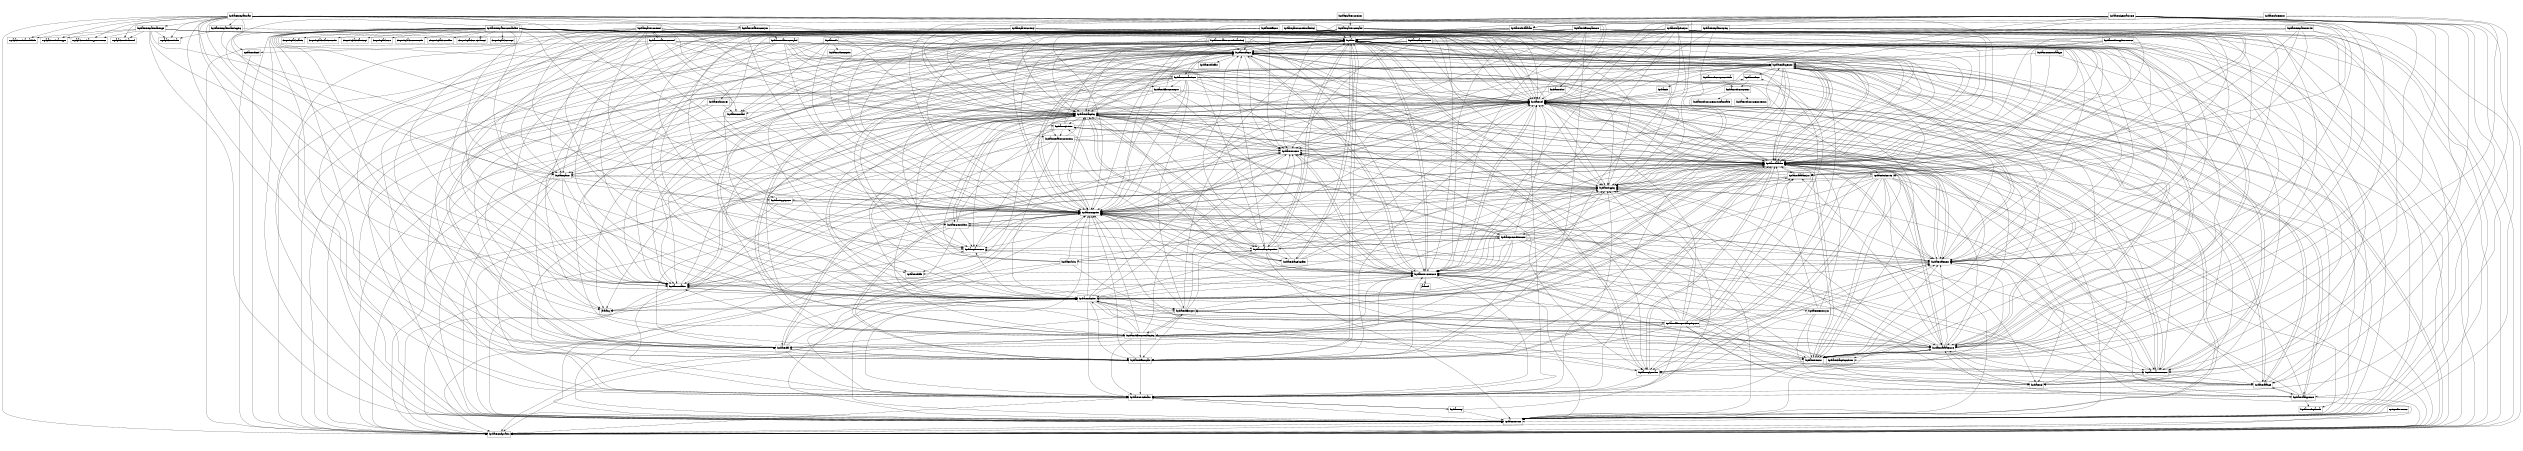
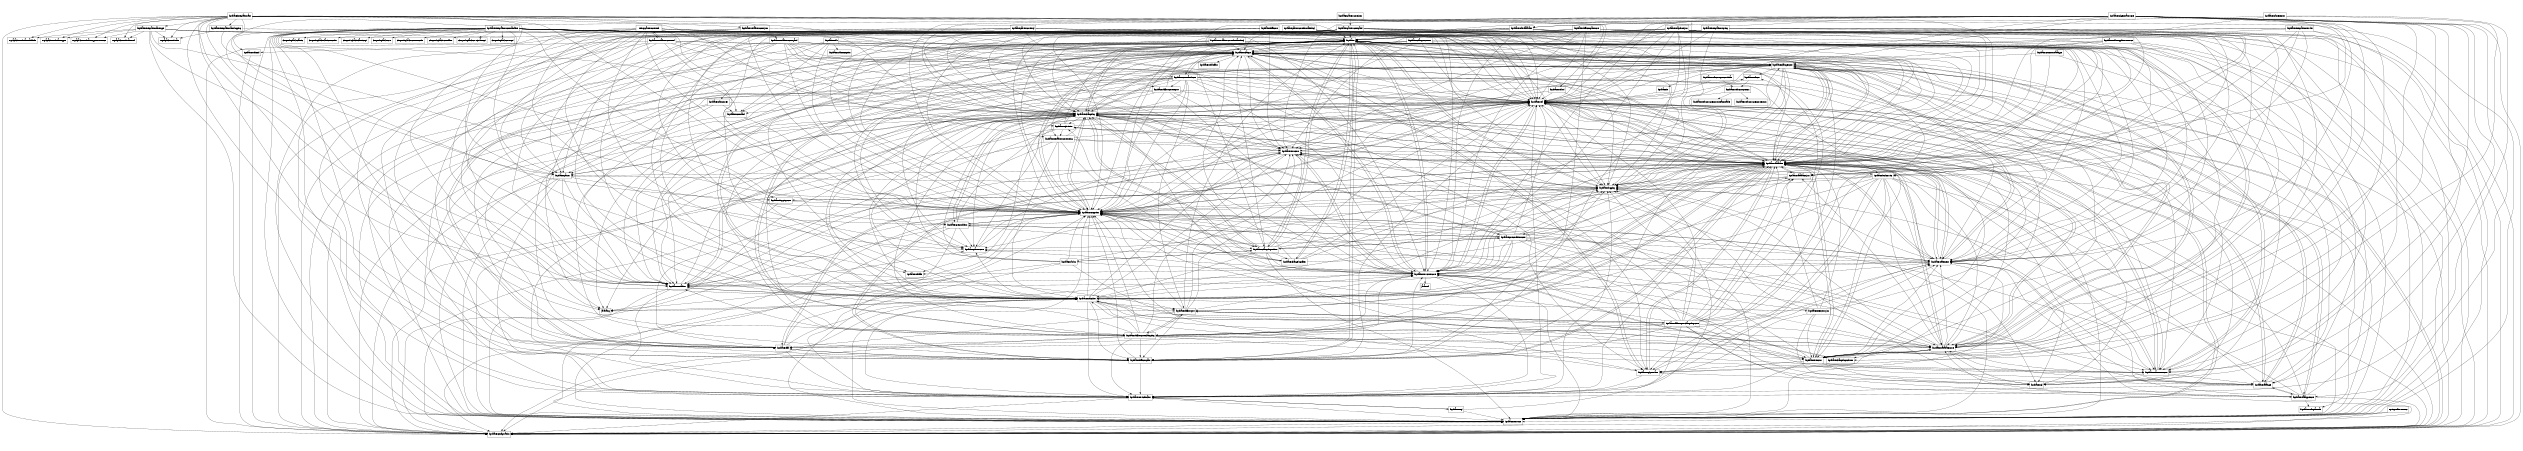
node "liquibase_parser_core_xml": label "liquibase_parser_core_xml" -> "string_parser_core_xml"
edge "liquibase_parser_core_sql" -> "liquibase": now "liquibase_changelog" -> "liquibase"
edge "liquibase_command_core" -> "liquibase_executor": removed
